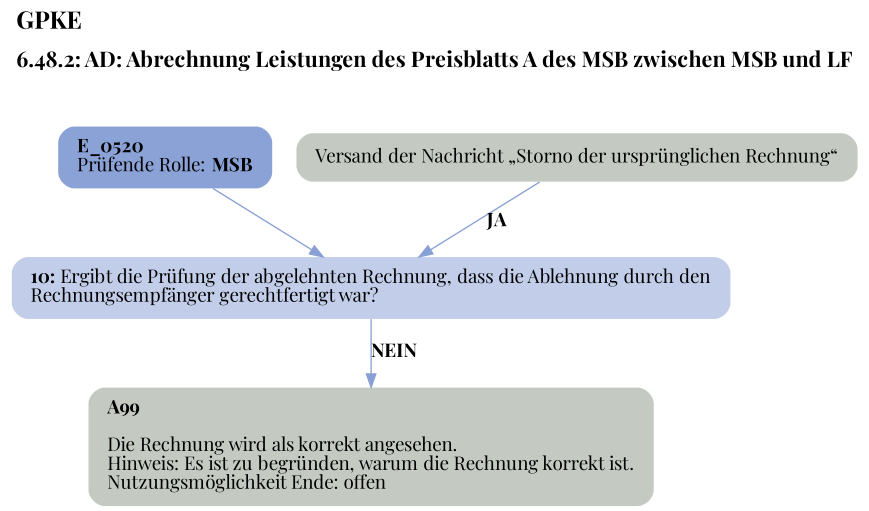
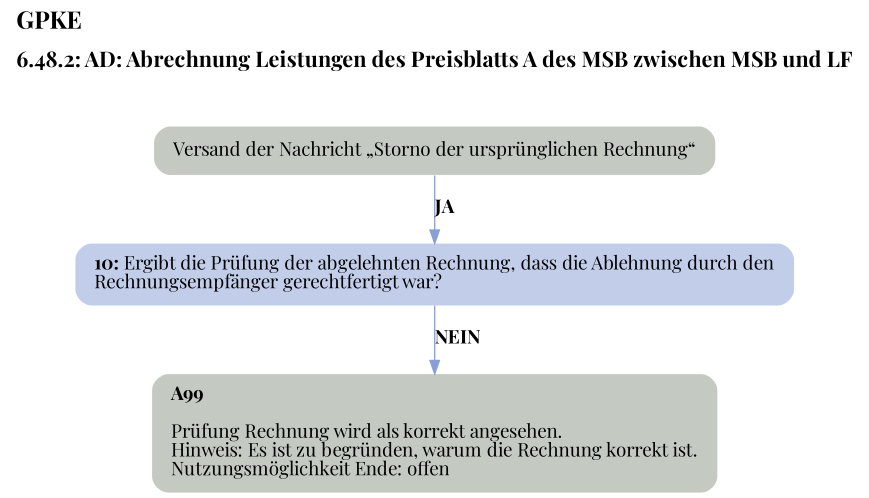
node "E_0520": removed
node "A99": text "Die Rechnung wird als korrekt angesehen." -> "Prüfung Rechnung wird als korrekt angesehen."
